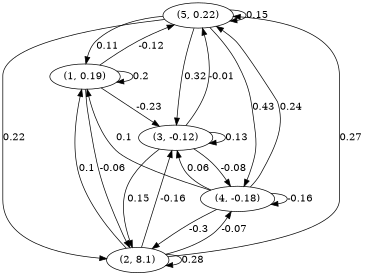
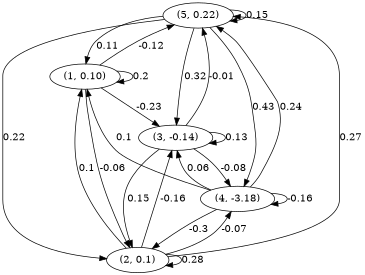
node "(1, 0.19)": label "(1, 0.19)" -> "(1, 0.10)"
node "(3, -0.12)": label "(3, -0.12)" -> "(3, -0.14)"
node "(4, -0.18)": label "(4, -0.18)" -> "(4, -3.18)"
node "(2, 8.1)": label "(2, 8.1)" -> "(2, 0.1)"
